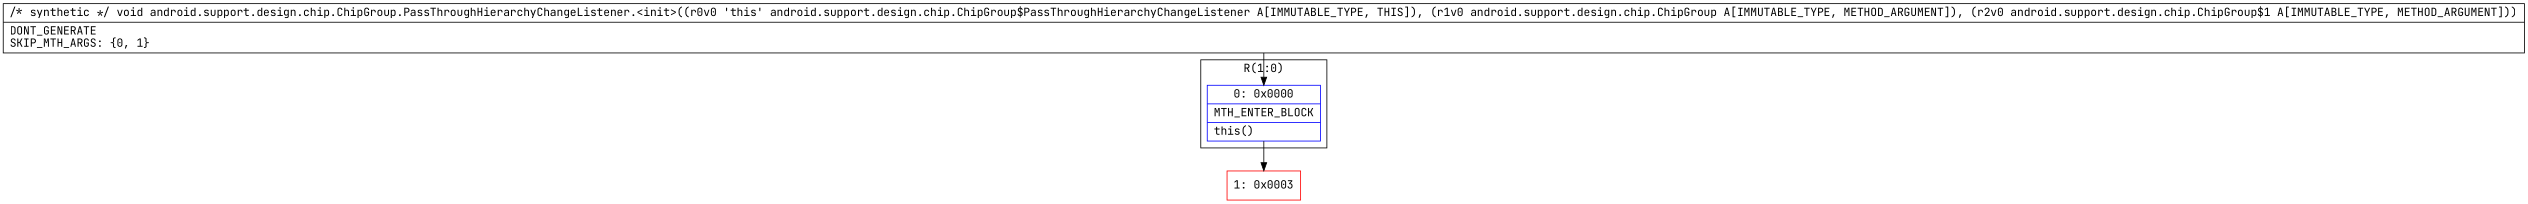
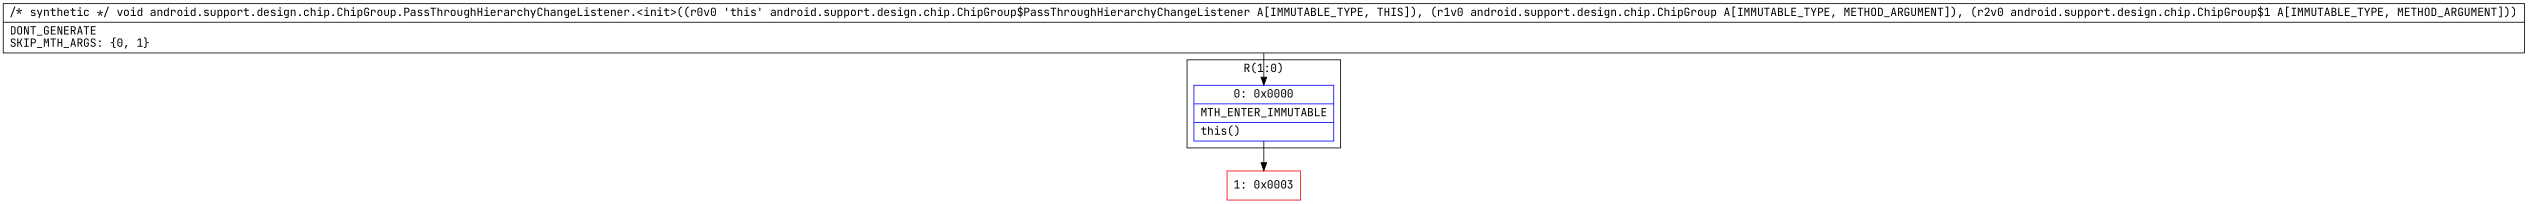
node "0: 0x0000": text "MTH_ENTER_BLOCK" -> "MTH_ENTER_IMMUTABLE"
